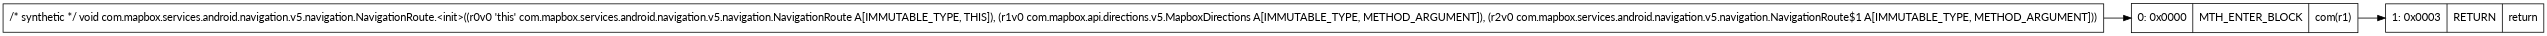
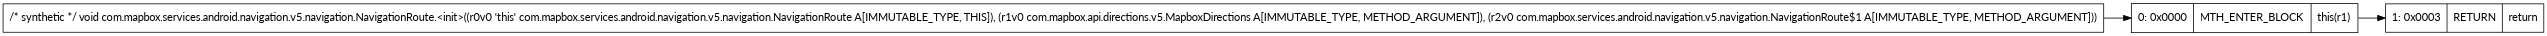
node "0: 0x0000": text "com(r1)" -> "this(r1)"
